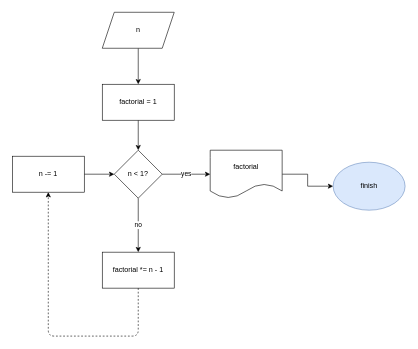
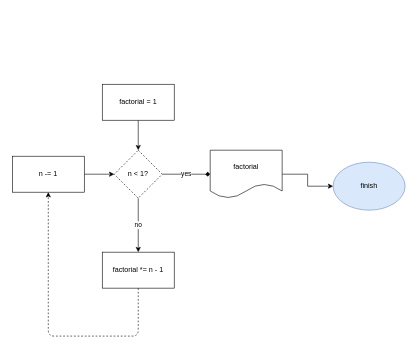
node "n": removed
edge "n" -> "factorial = 1": removed
node "n < 1?": style solid -> dashed
edge "n < 1?" -> "factorial": arrowhead classic -> diamond
